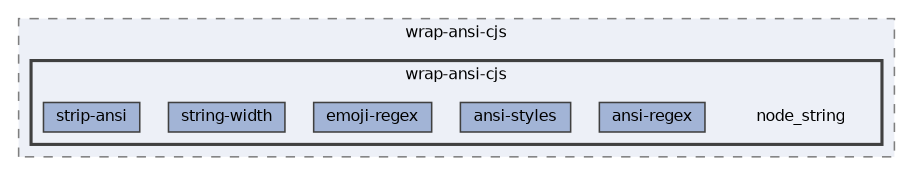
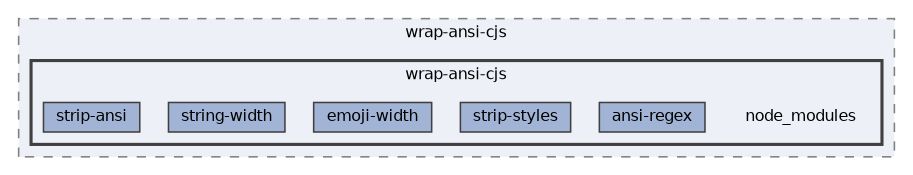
node "emoji-regex": label "emoji-regex" -> "emoji-width"
node "ansi-styles": label "ansi-styles" -> "strip-styles"
node "node_string": label "node_string" -> "node_modules"
